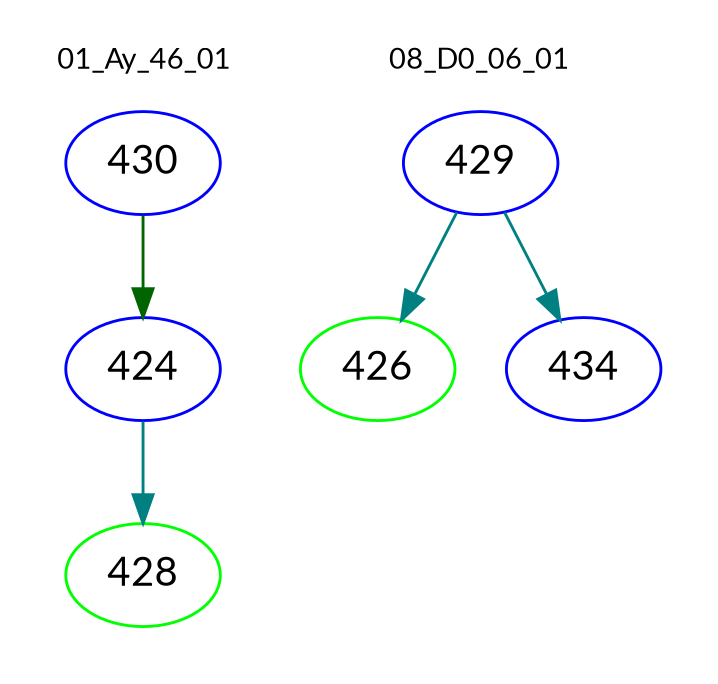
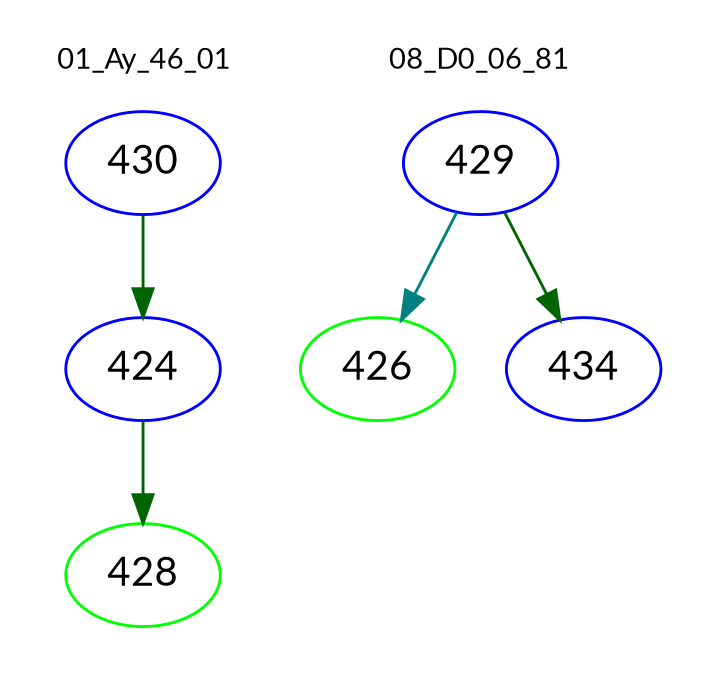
cluster "08_D0_06_01": label "08_D0_06_01" -> "08_D0_06_81"
edge "429" -> "434": color teal -> darkgreen
edge "424" -> "428": color teal -> darkgreen
